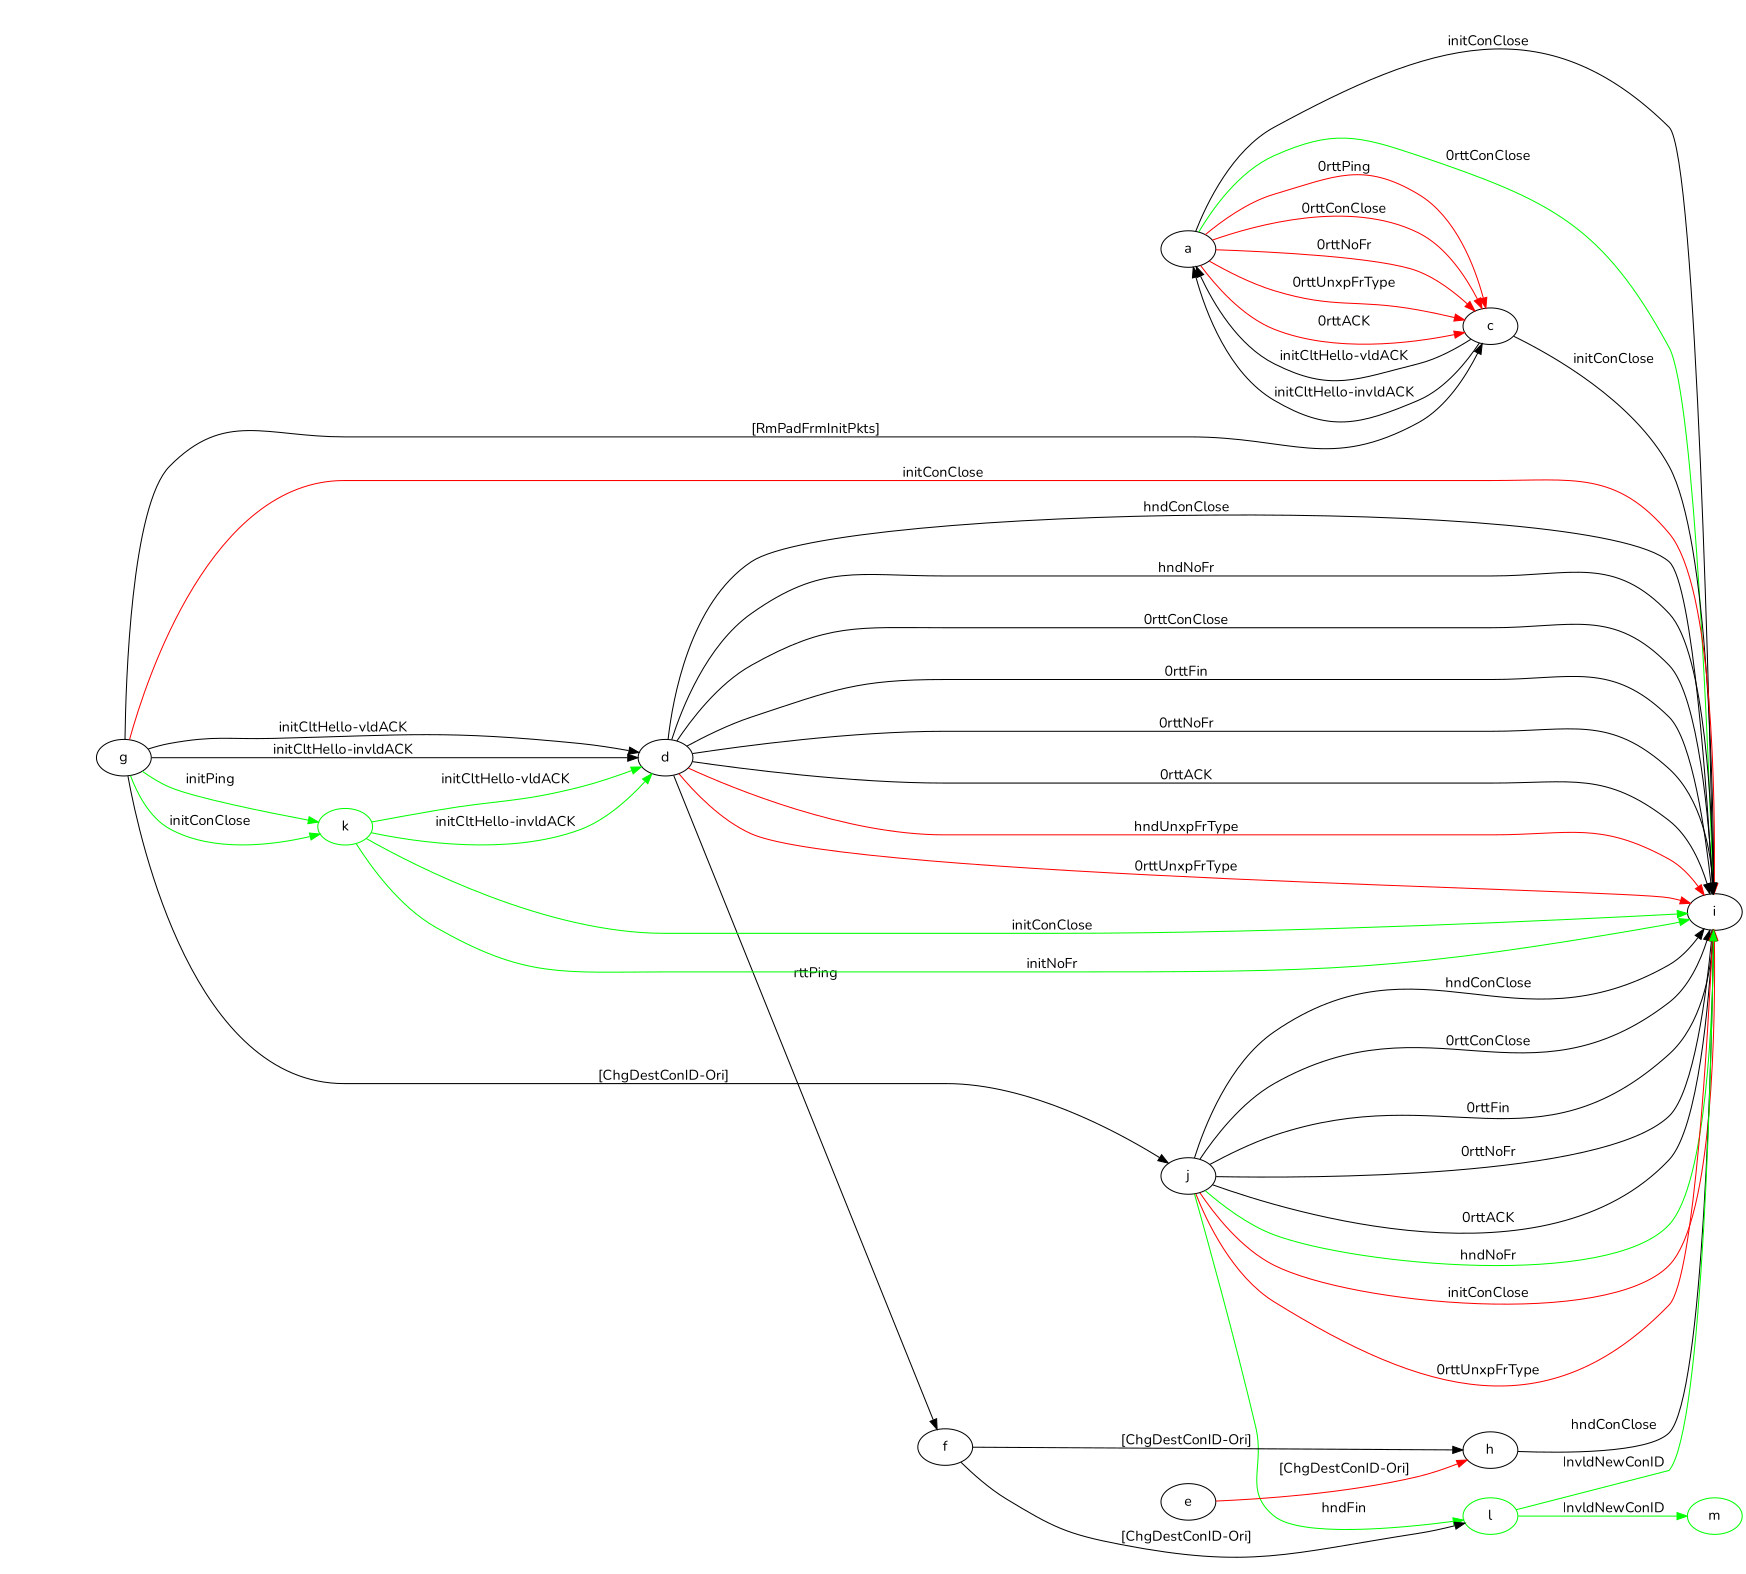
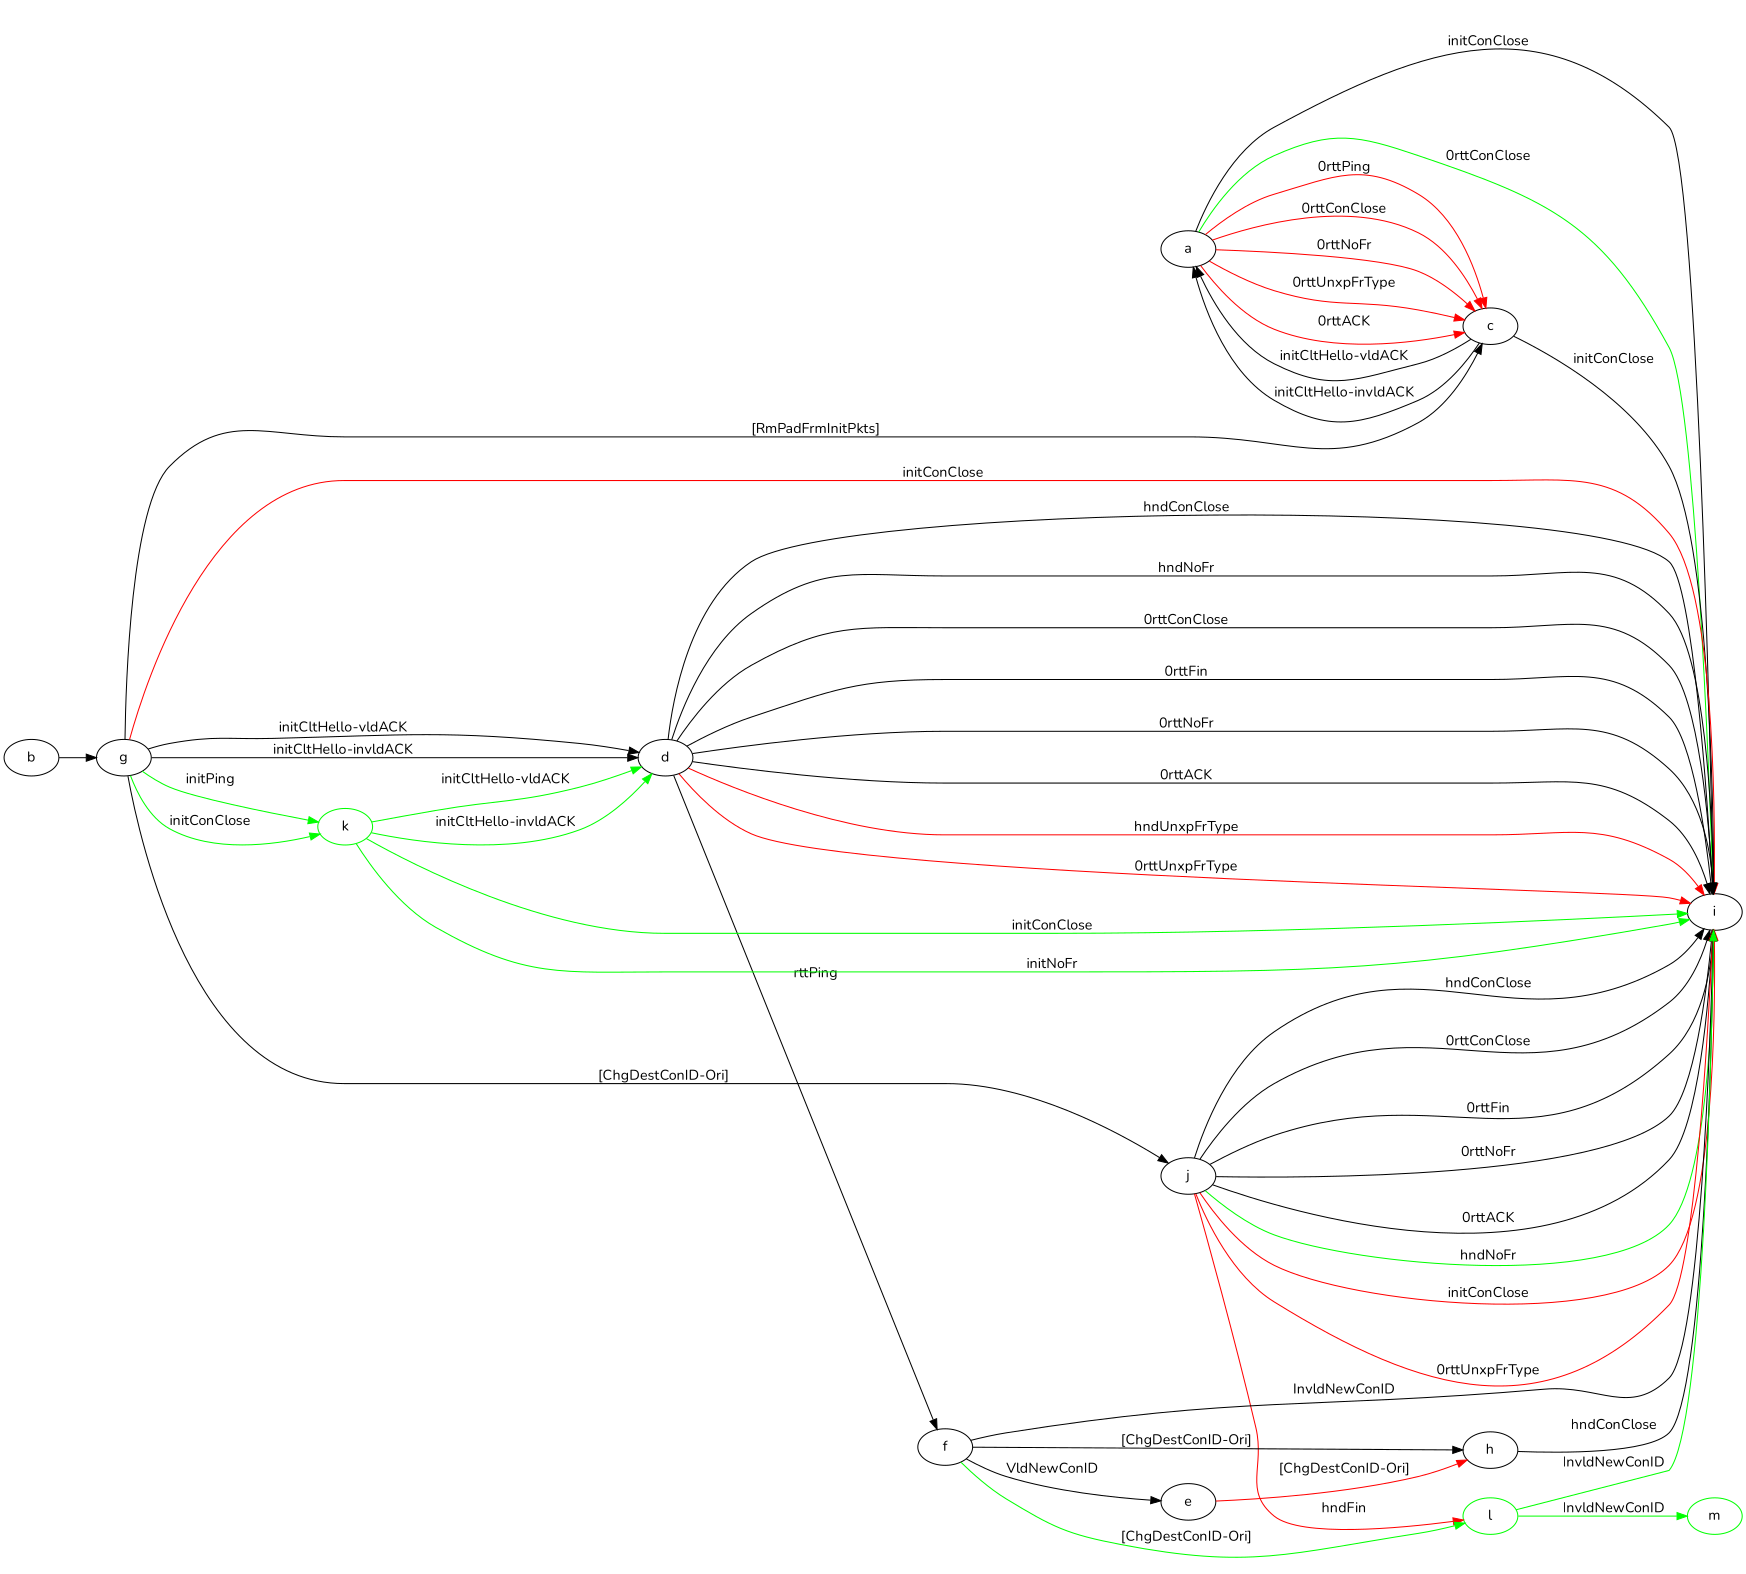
node "b": added
edge "f" -> "i": added, label "InvldNewConID"
edge "j" -> "l": color green -> red
edge "f" -> "e": added, label "VldNewConID"
edge "f" -> "l": color black -> green
